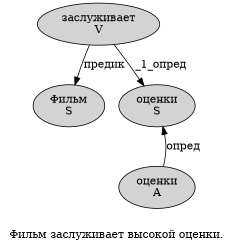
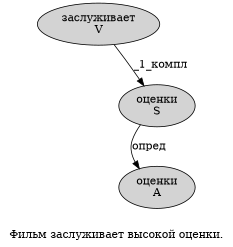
edge "заслуживает V" -> "оценки S": label "_1_опред" -> "_1_компл"
node "Фильм S": removed
edge "оценки A" -> "оценки S": reversed
